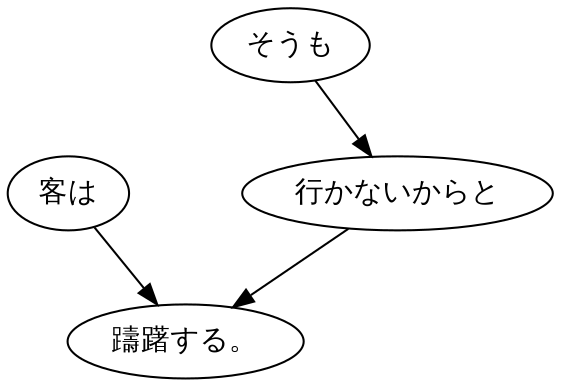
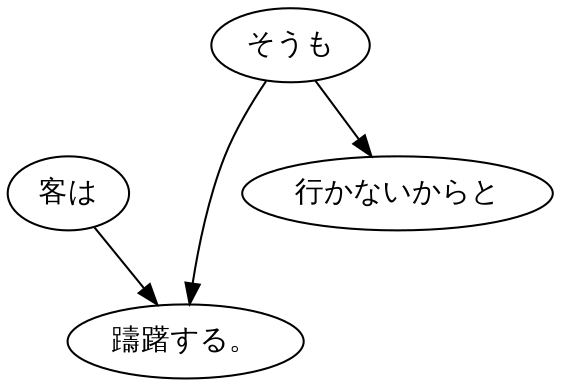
edge "行かないからと" -> "躊躇する。": now "そうも" -> "躊躇する。"
